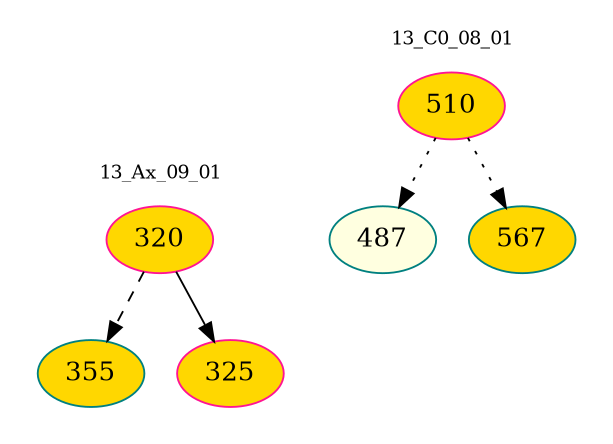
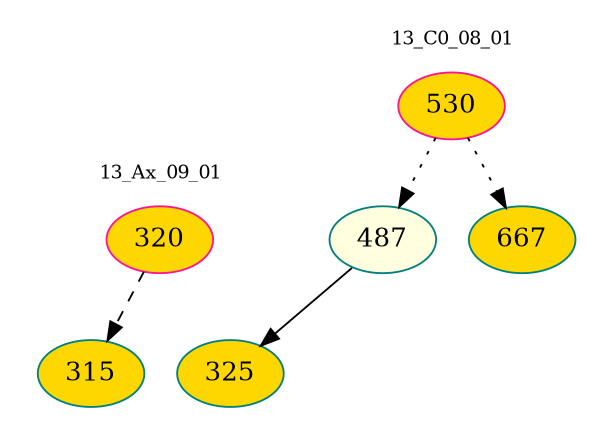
node "510": label "510" -> "530"
node "567": label "567" -> "667"
edge "320" -> "325": now "487" -> "325"
node "355": label "355" -> "315"
node "325": color deeppink -> teal
